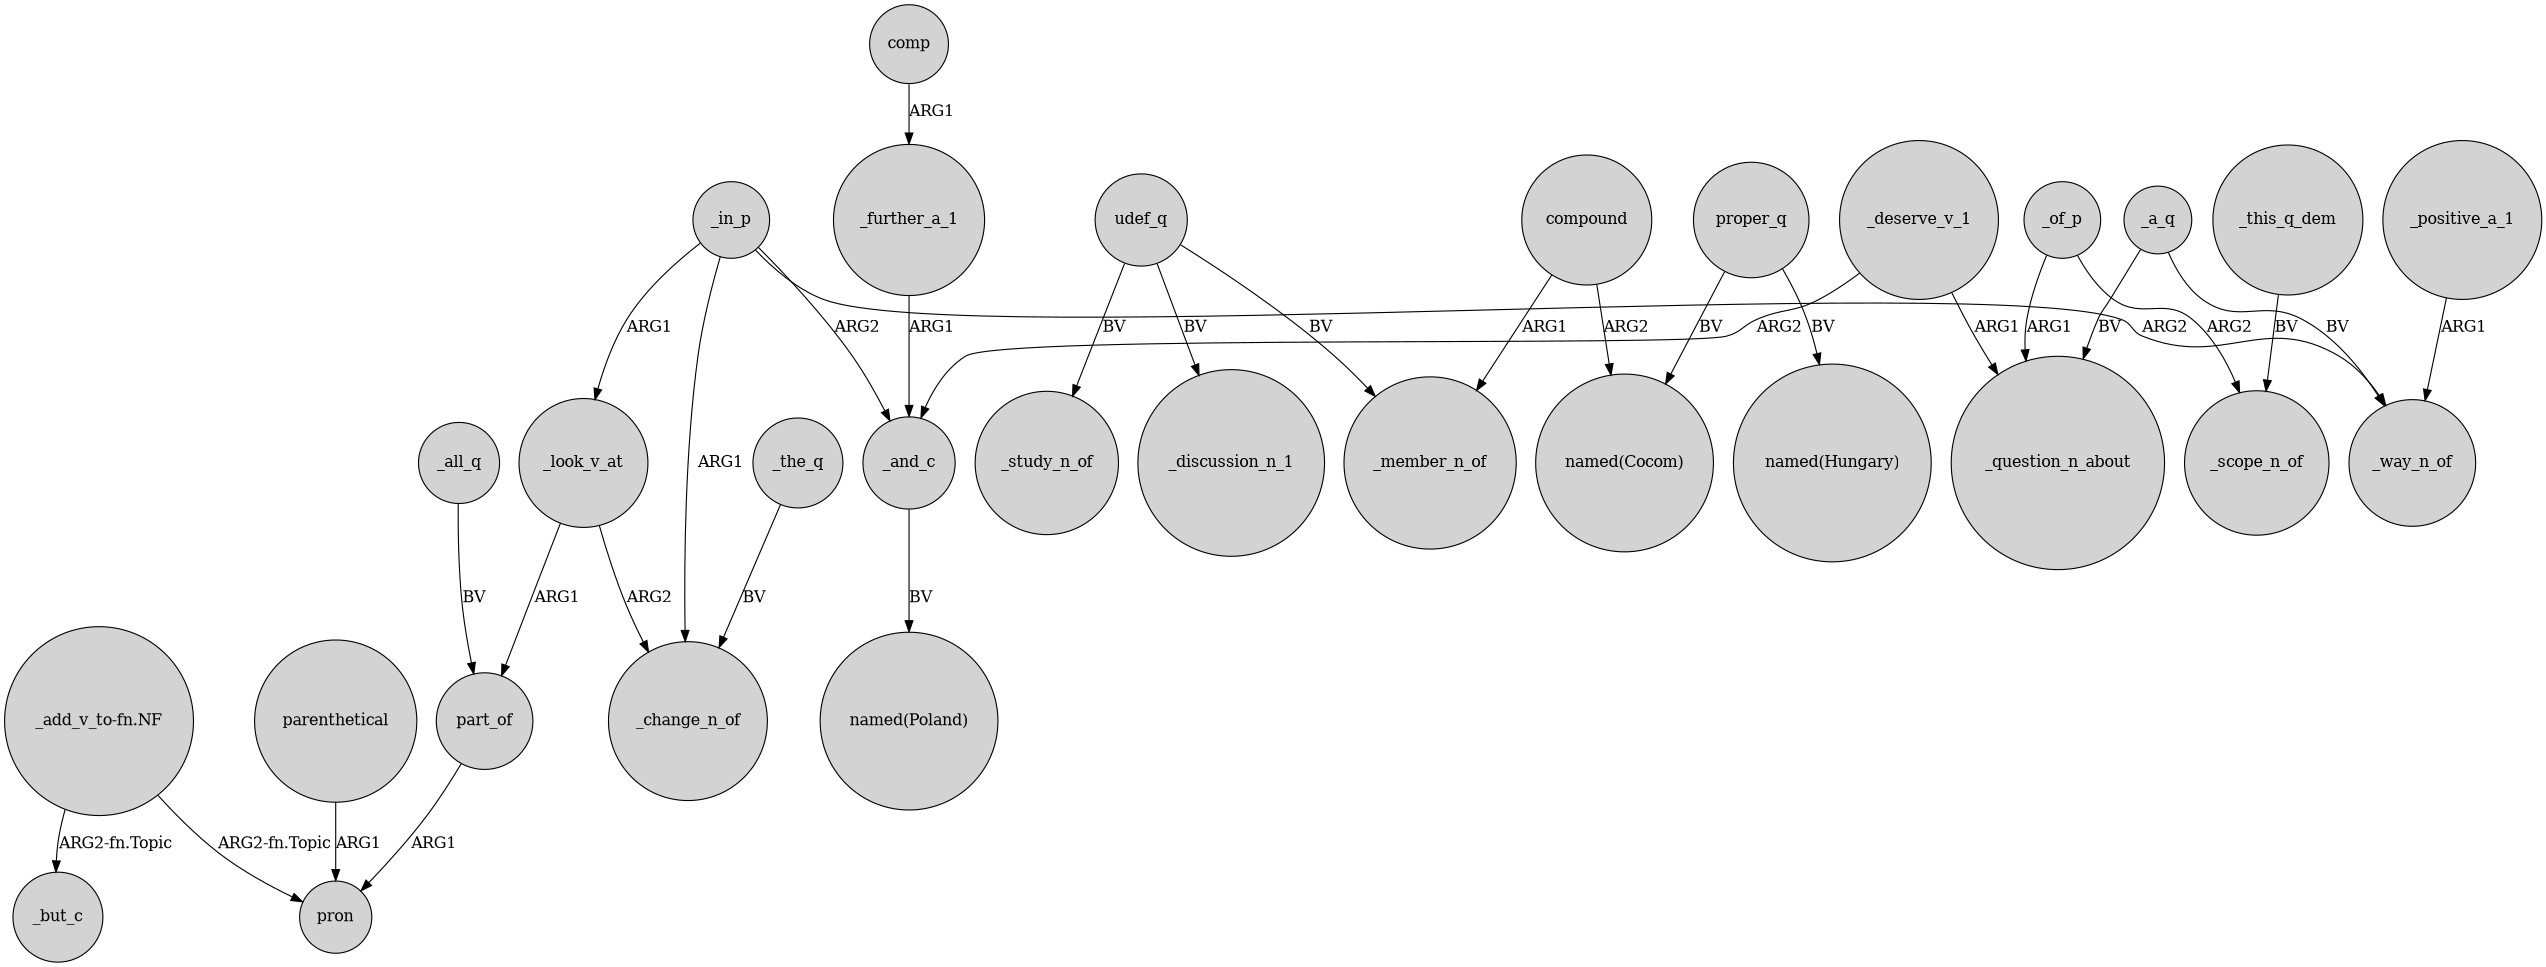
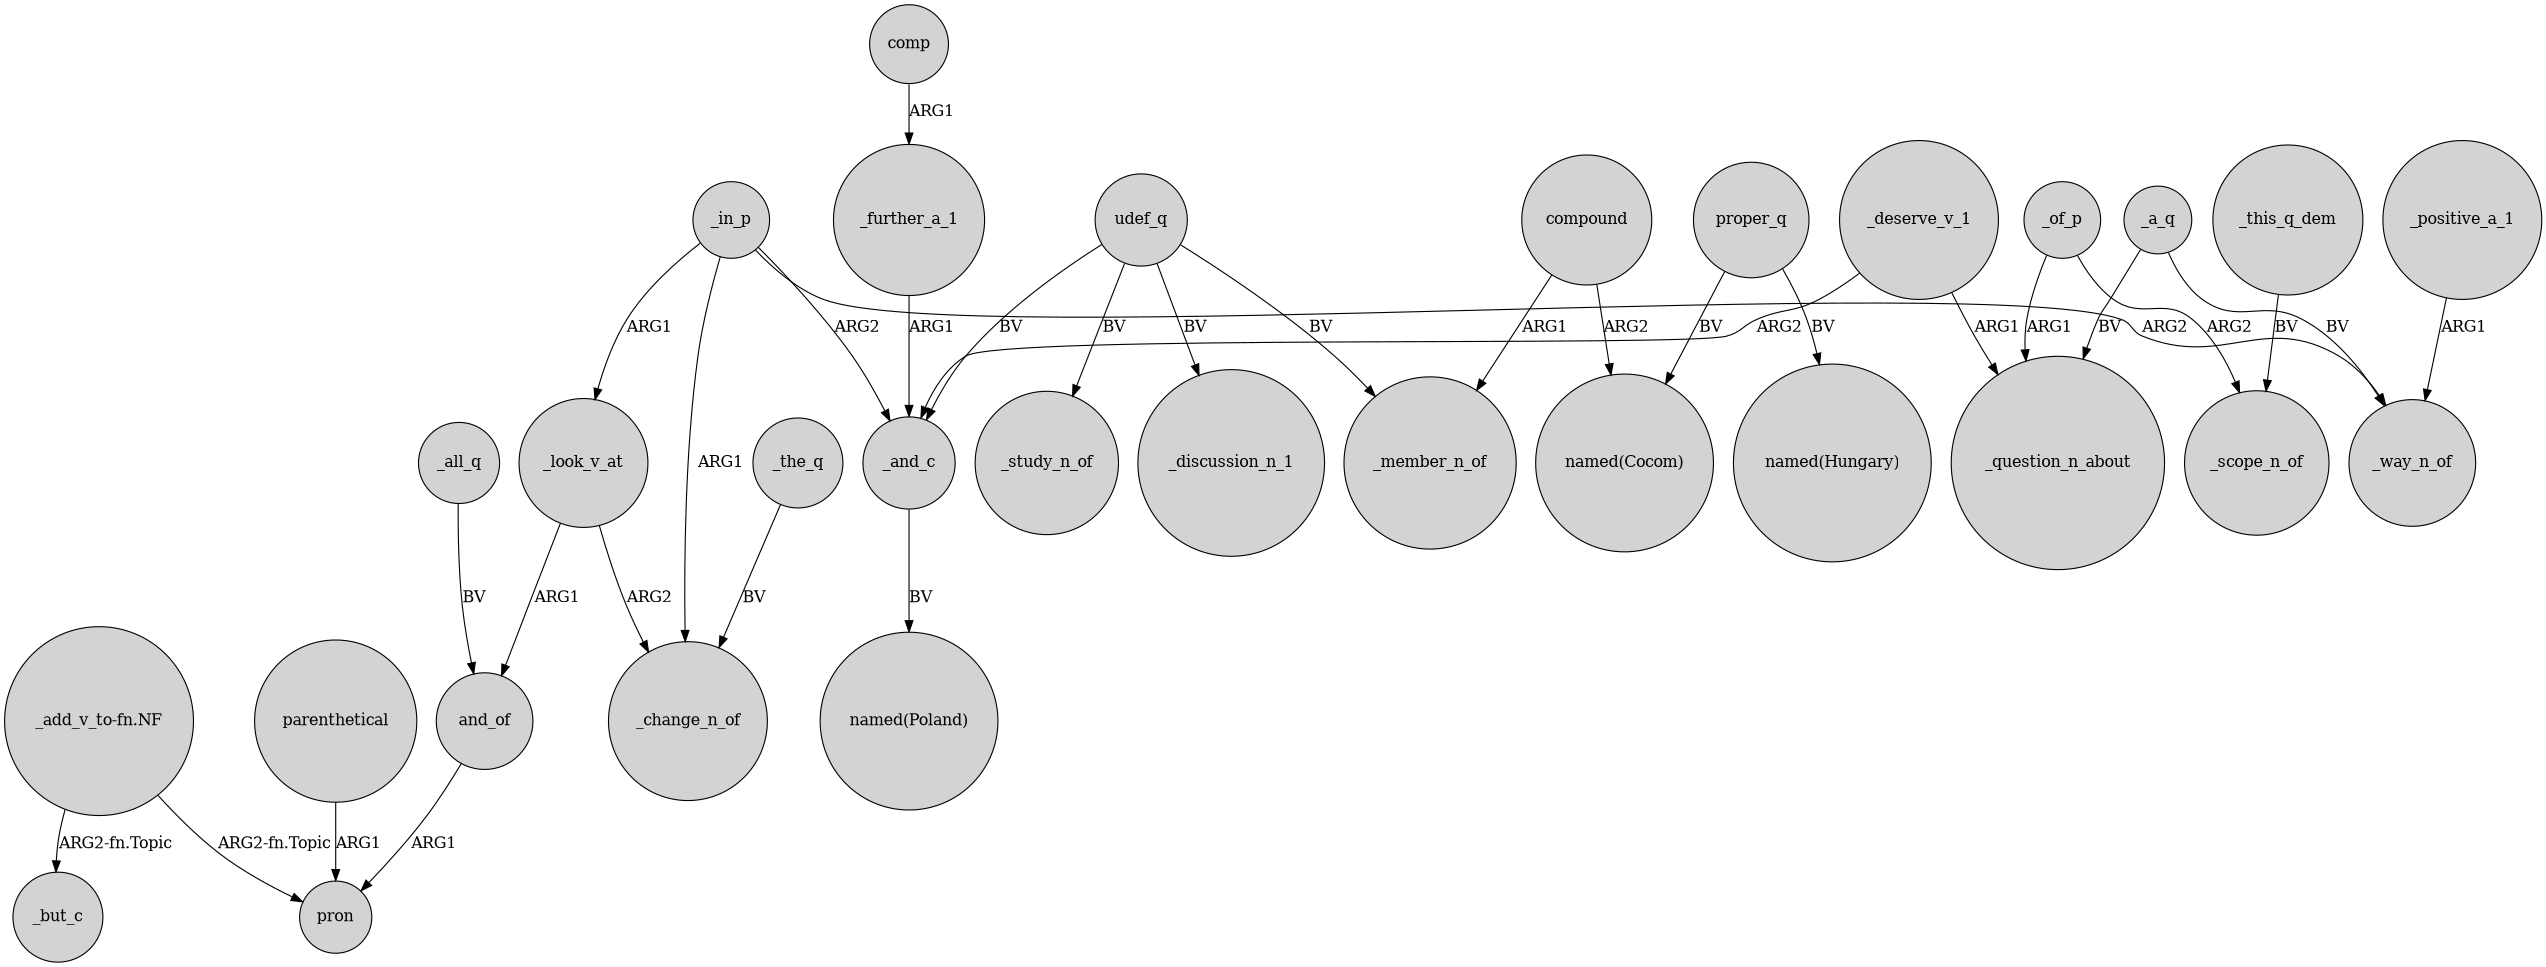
edge "udef_q" -> "_and_c": added, label "BV"
node "part_of": label "part_of" -> "and_of"
